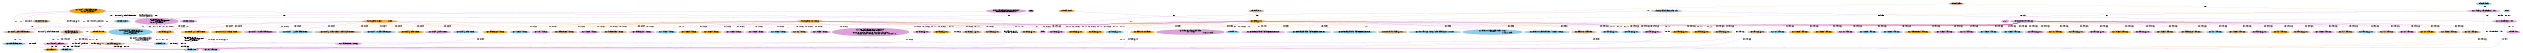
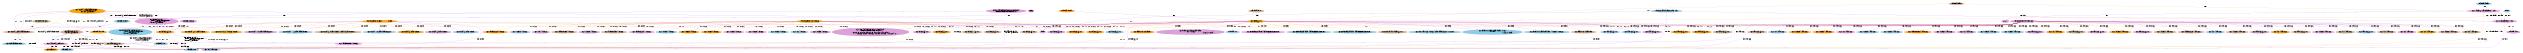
edge "(Call,* effect = (preproc_effect_t *) self)" -> "(Call,effect == NULL)": now "1000112" -> "(Call,effect == NULL)"
node "(Call,(char *)pCmdData)": fillcolor tan -> skyblue
